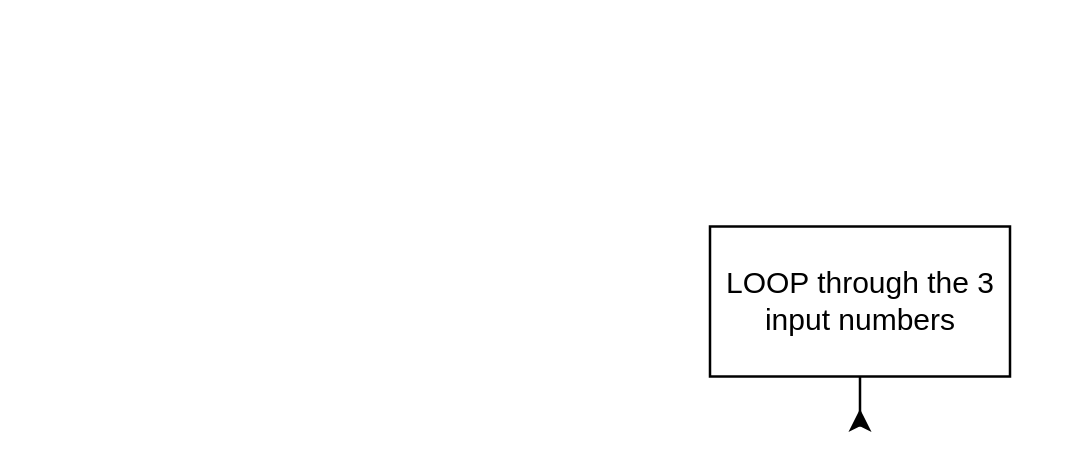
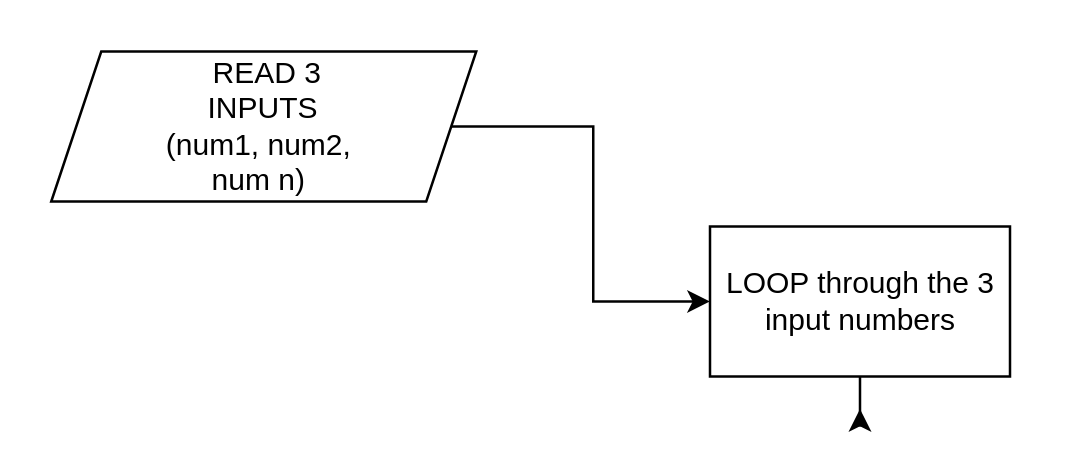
node "READ 3 INPUTS (num1, num2, num n)": added
edge "READ 3 INPUTS (num1, num2, num n)" -> "LOOP through the 3 input numbers": added
